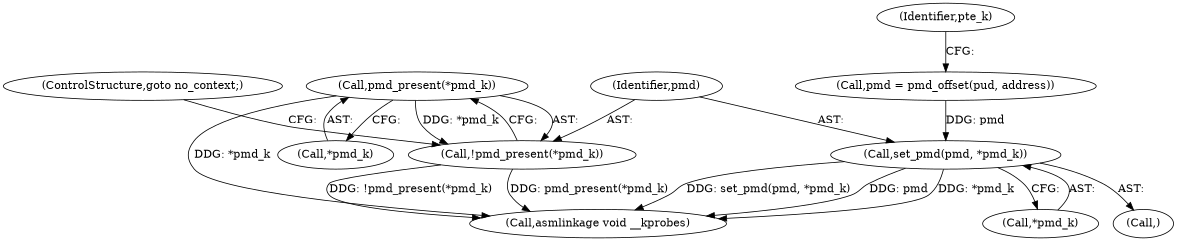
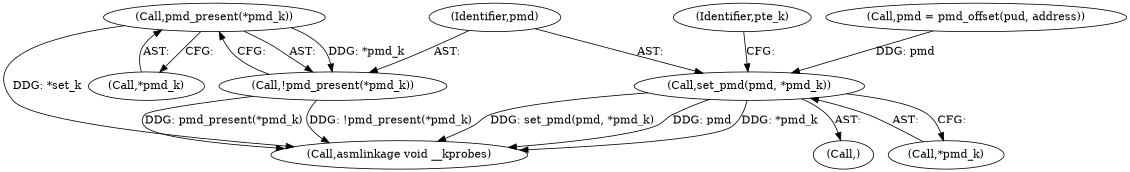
edge "(Identifier,pte_k)" -> "(Call,pmd = pmd_offset(pud, address))": now "(Identifier,pte_k)" -> "(Call,set_pmd(pmd, *pmd_k))"
node "(ControlStructure,goto no_context;)": removed
edge "(Call,pmd_present(*pmd_k))" -> "(Call,asmlinkage void __kprobes)": label "DDG: *pmd_k" -> "DDG: *set_k"
